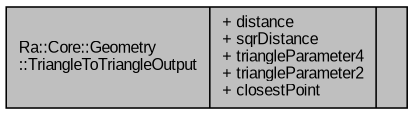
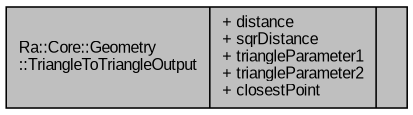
node "Ra::Core::Geometry": text "+ triangleParameter4" -> "+ triangleParameter1"
